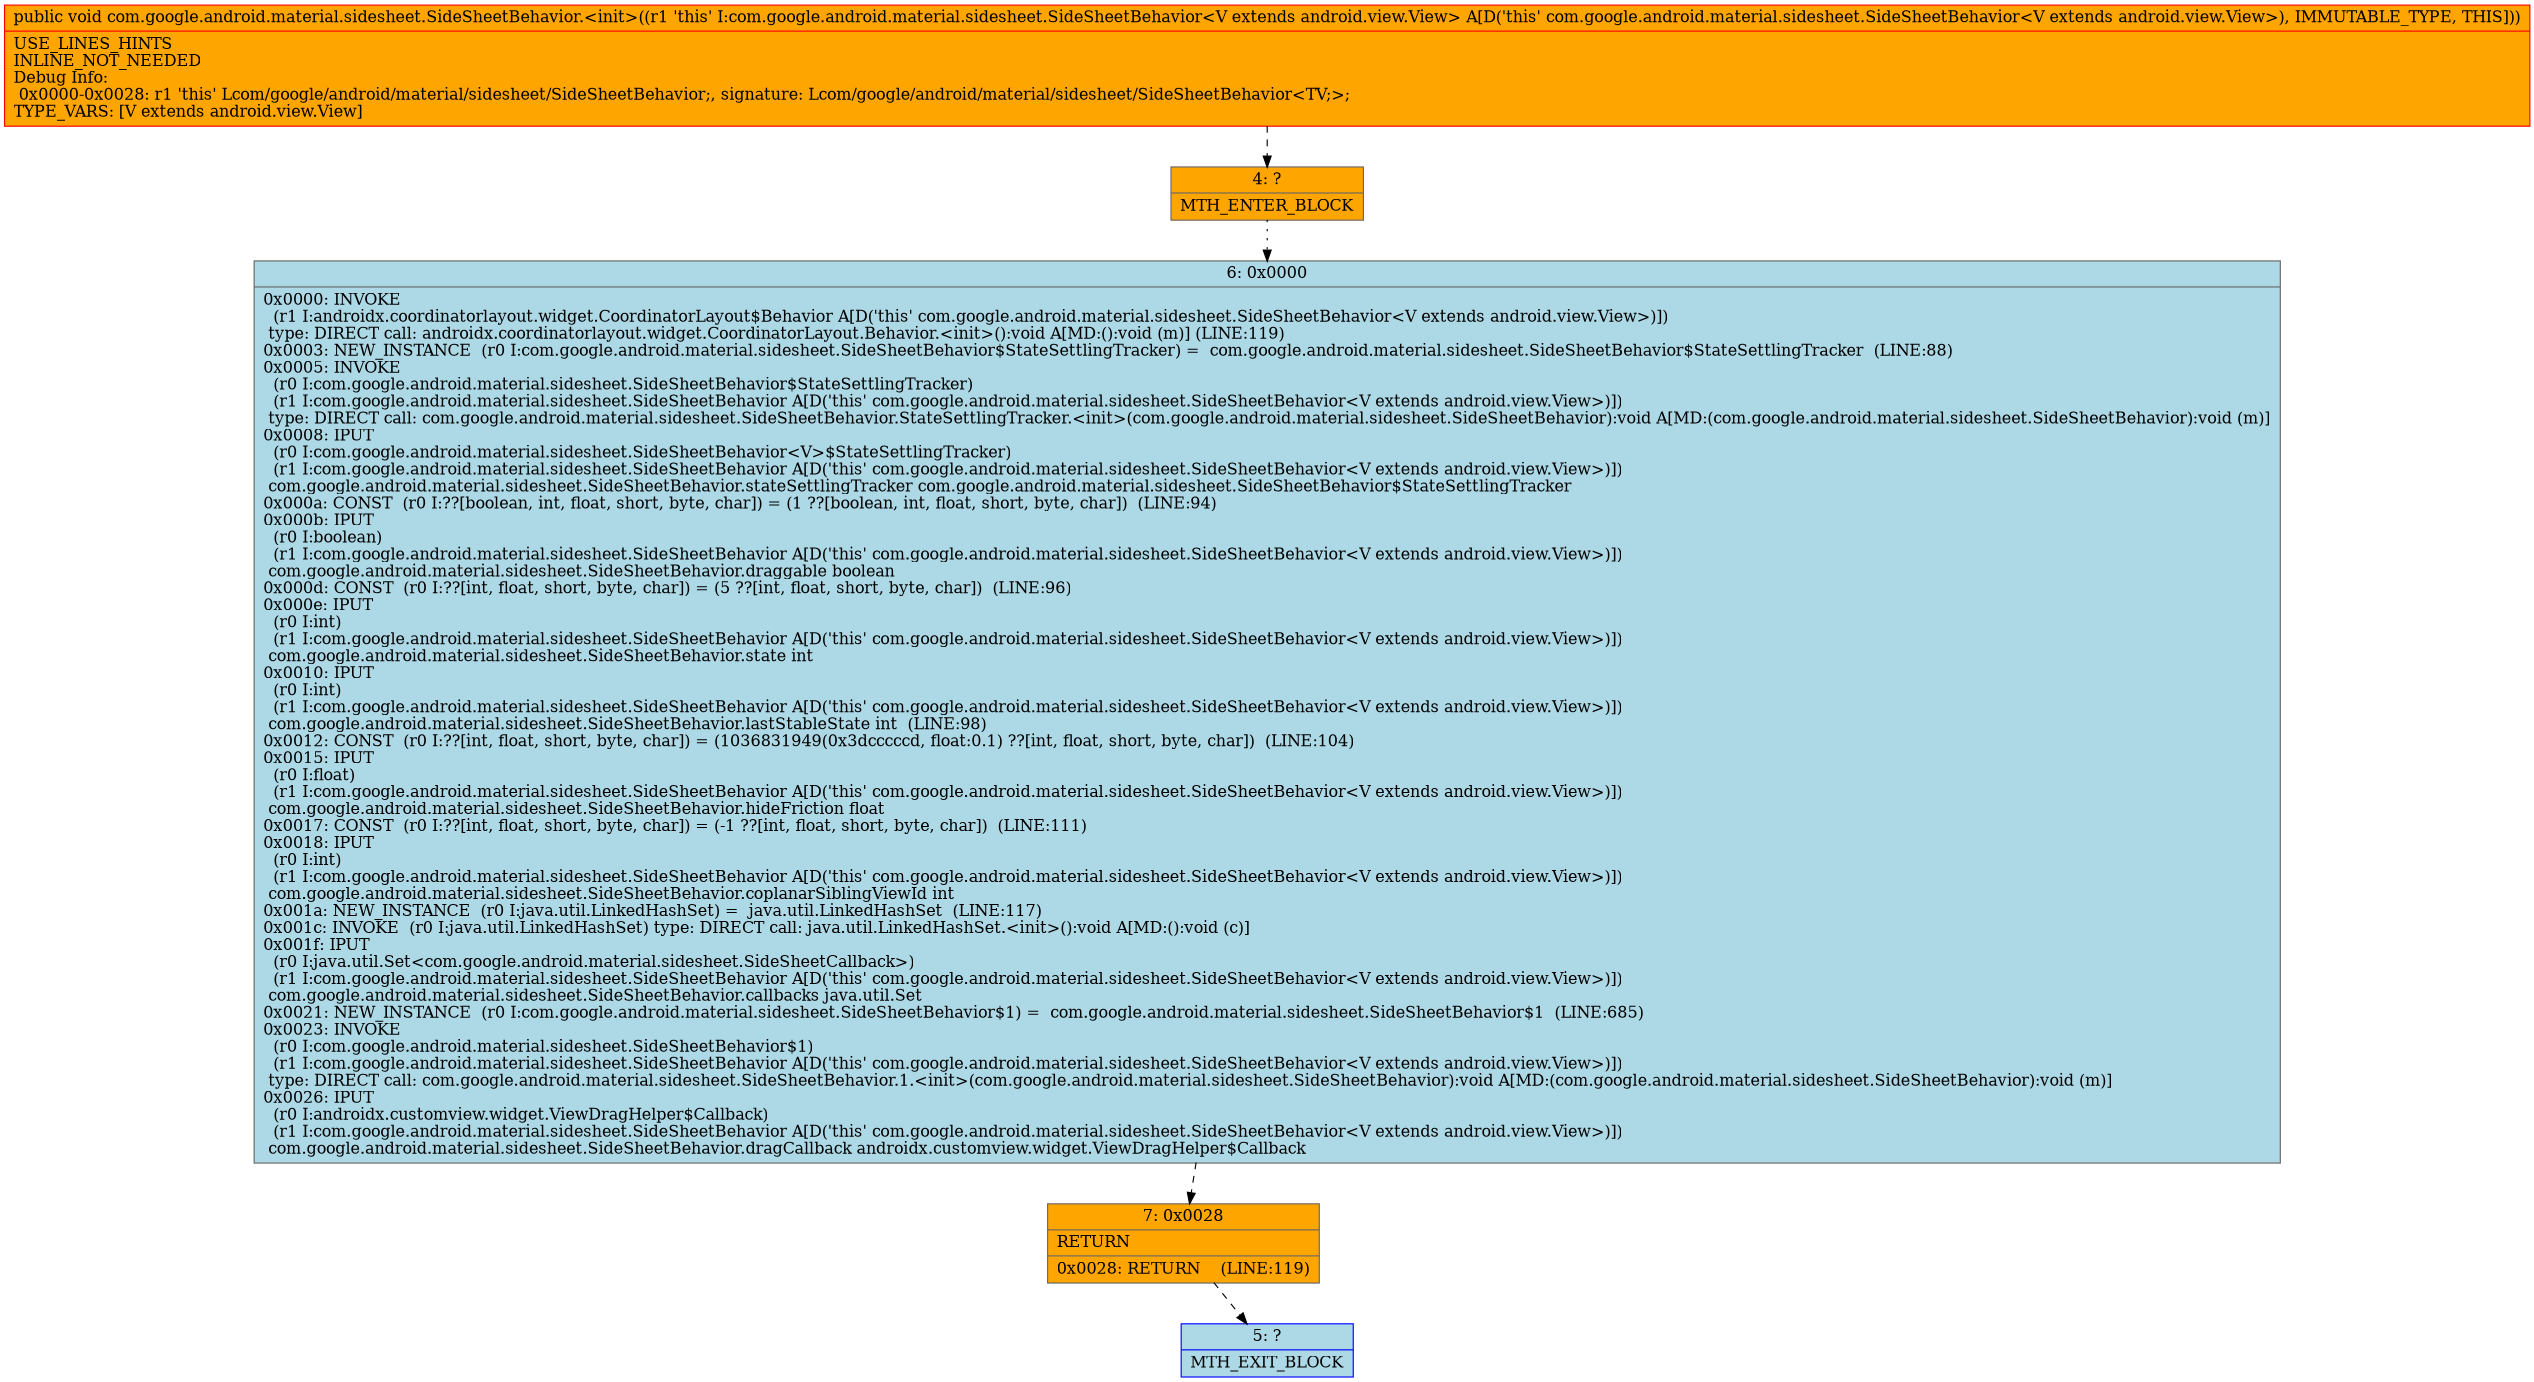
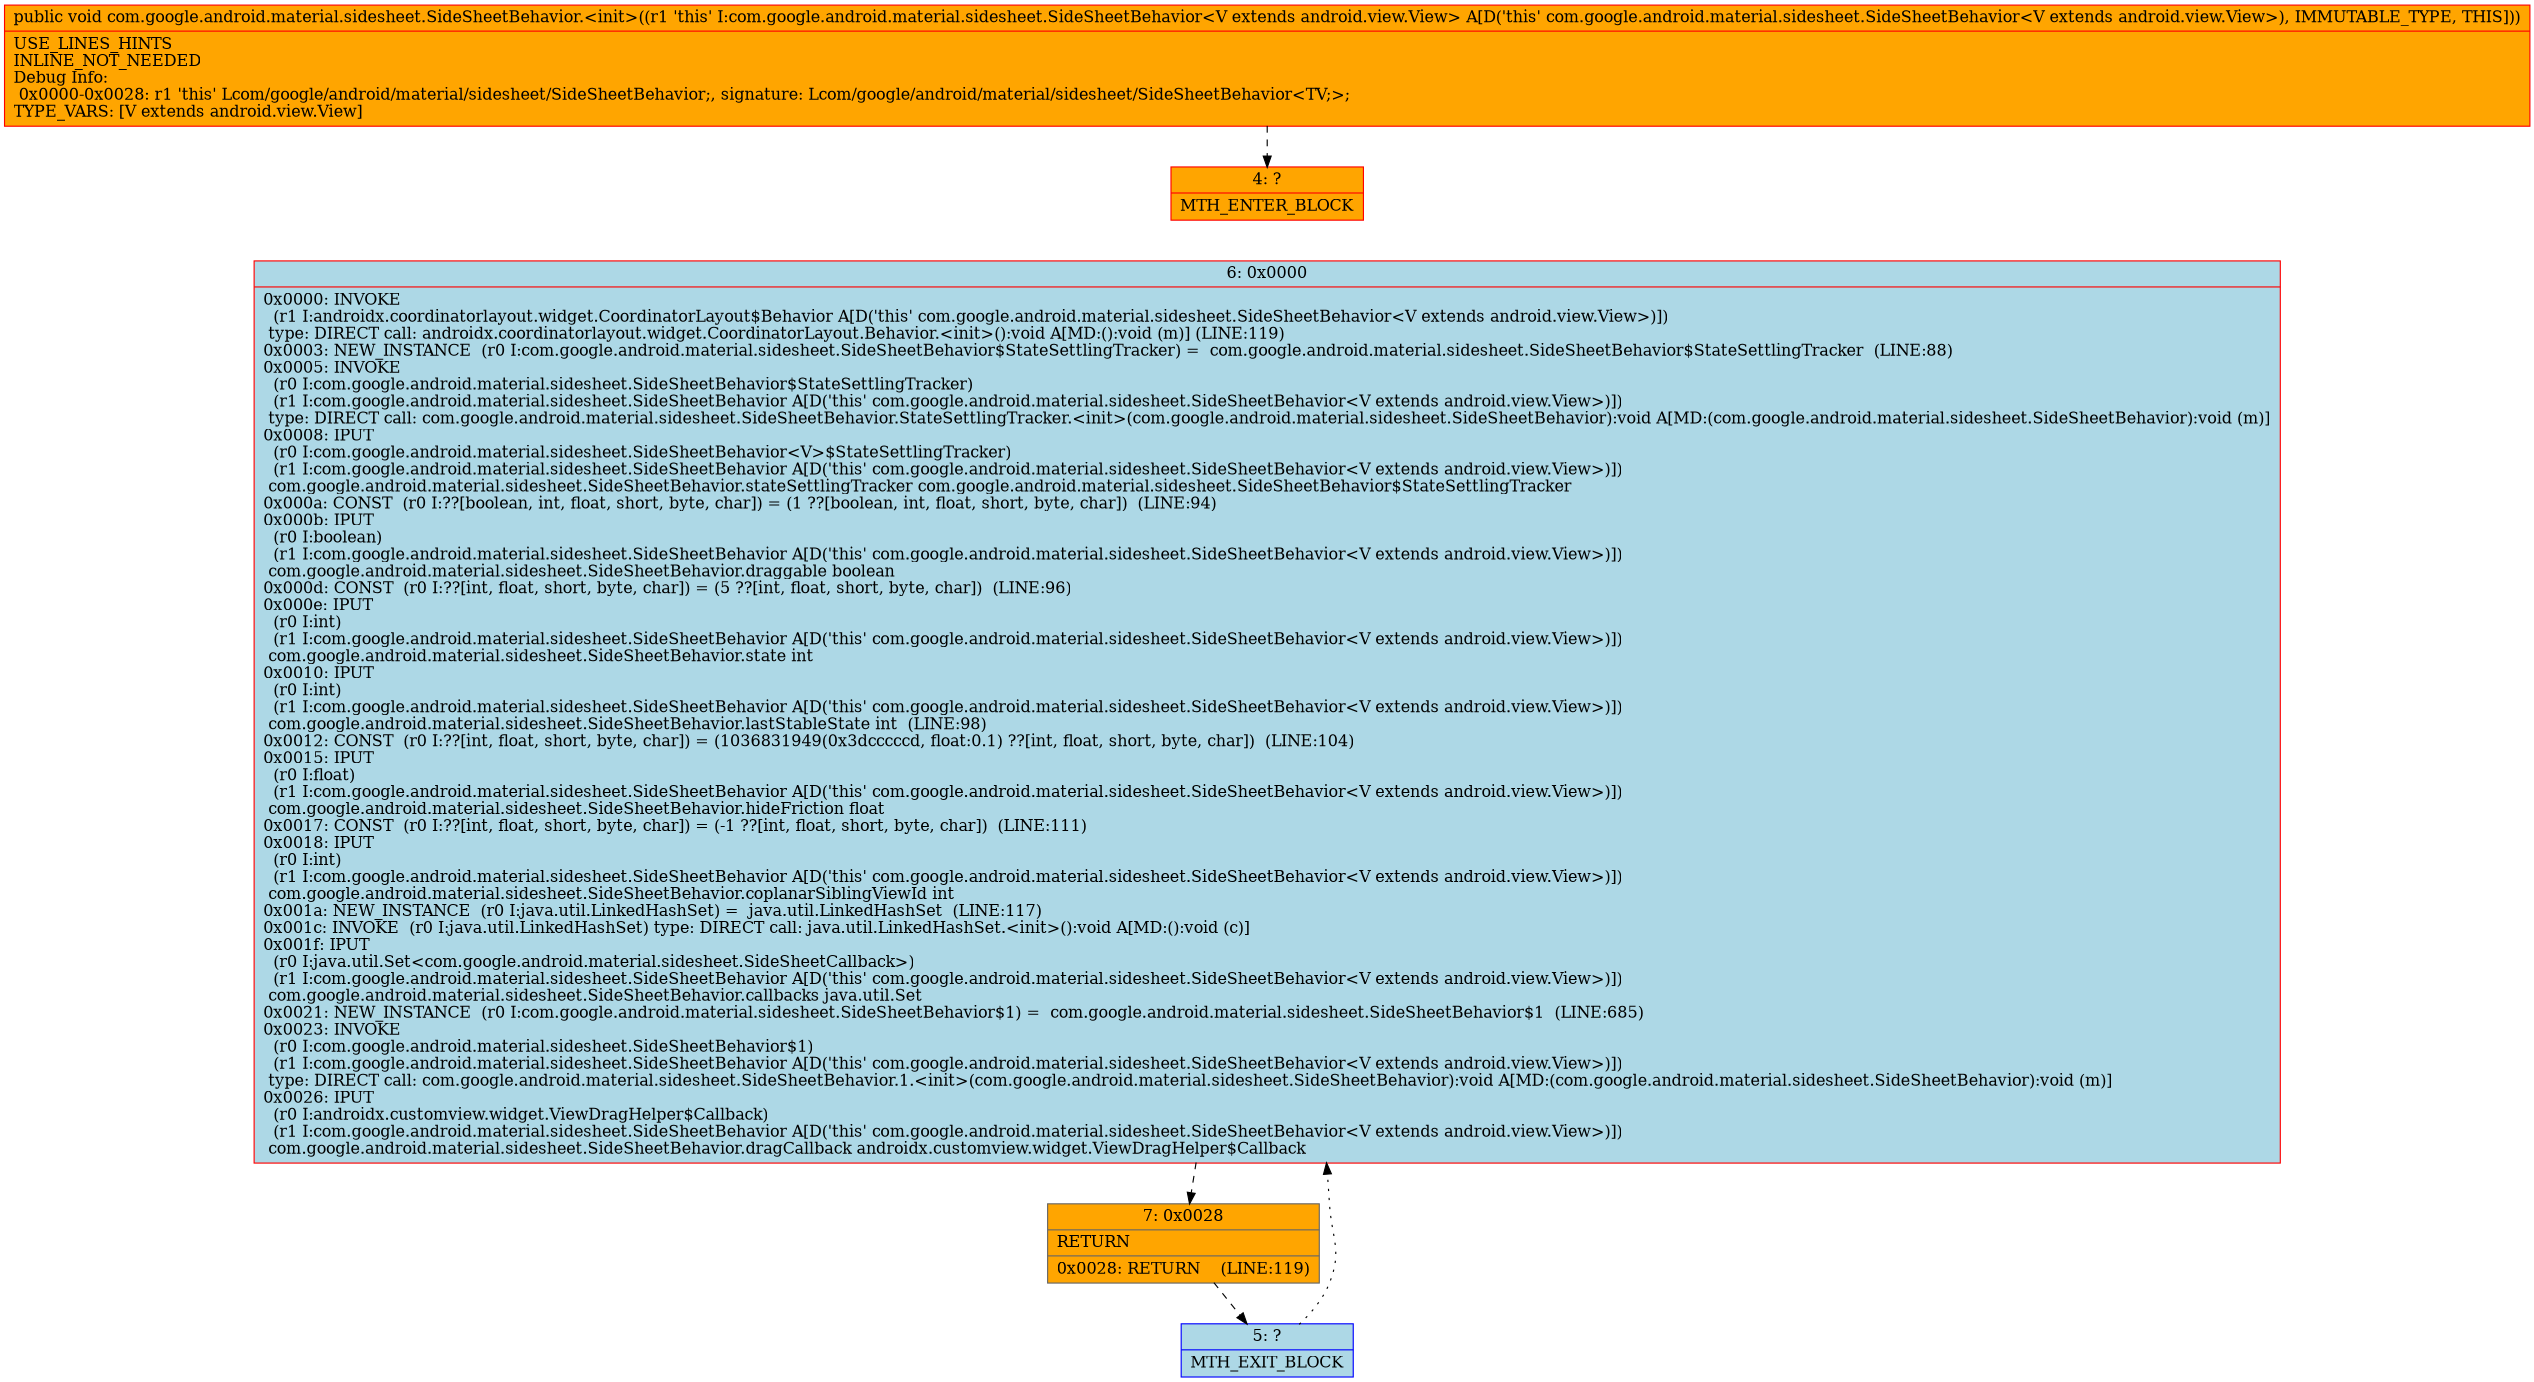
node "4: ?": color gray40 -> red
edge "4: ?" -> "6: 0x0000": now "5: ?" -> "6: 0x0000"
node "6: 0x0000": color gray40 -> red
